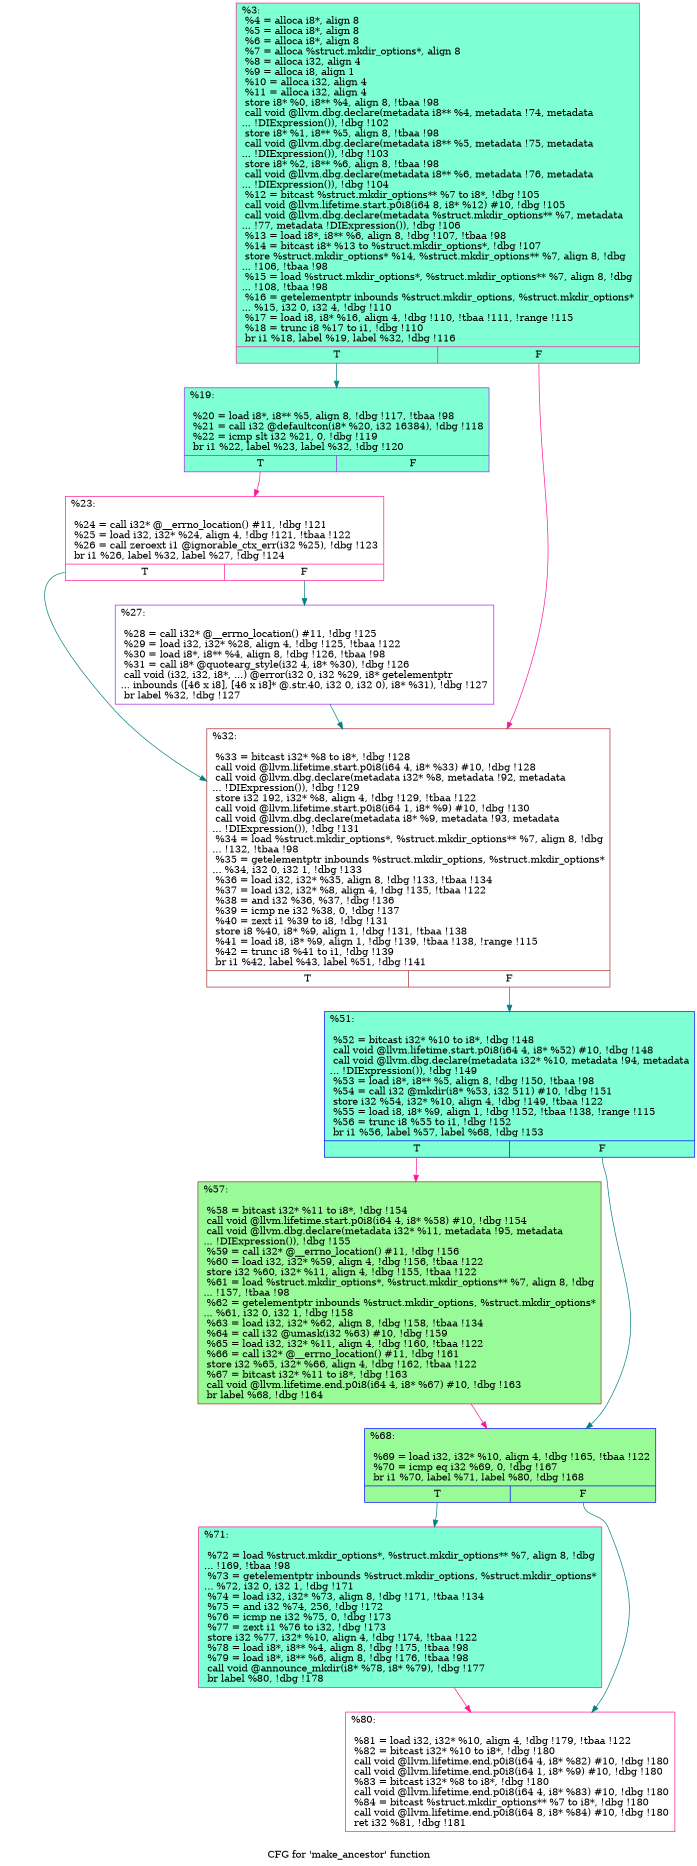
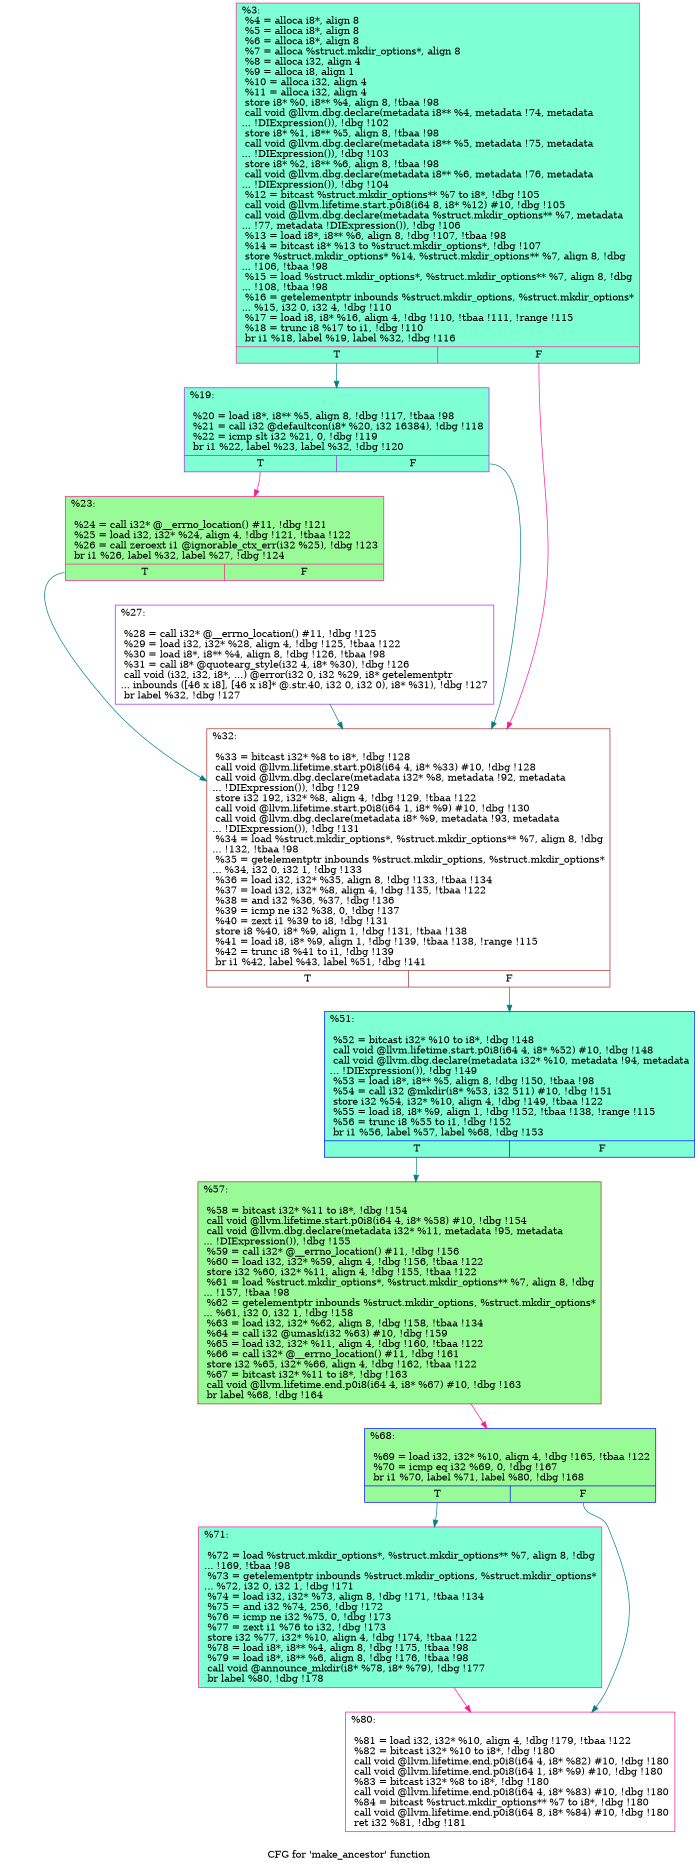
node "%23:": fillcolor white -> palegreen
edge "%19:" -> "%32:": added
edge "%23:" -> "%27:": removed
edge "%51:" -> "%57:": color deeppink -> teal
edge "%51:" -> "%68:": removed
